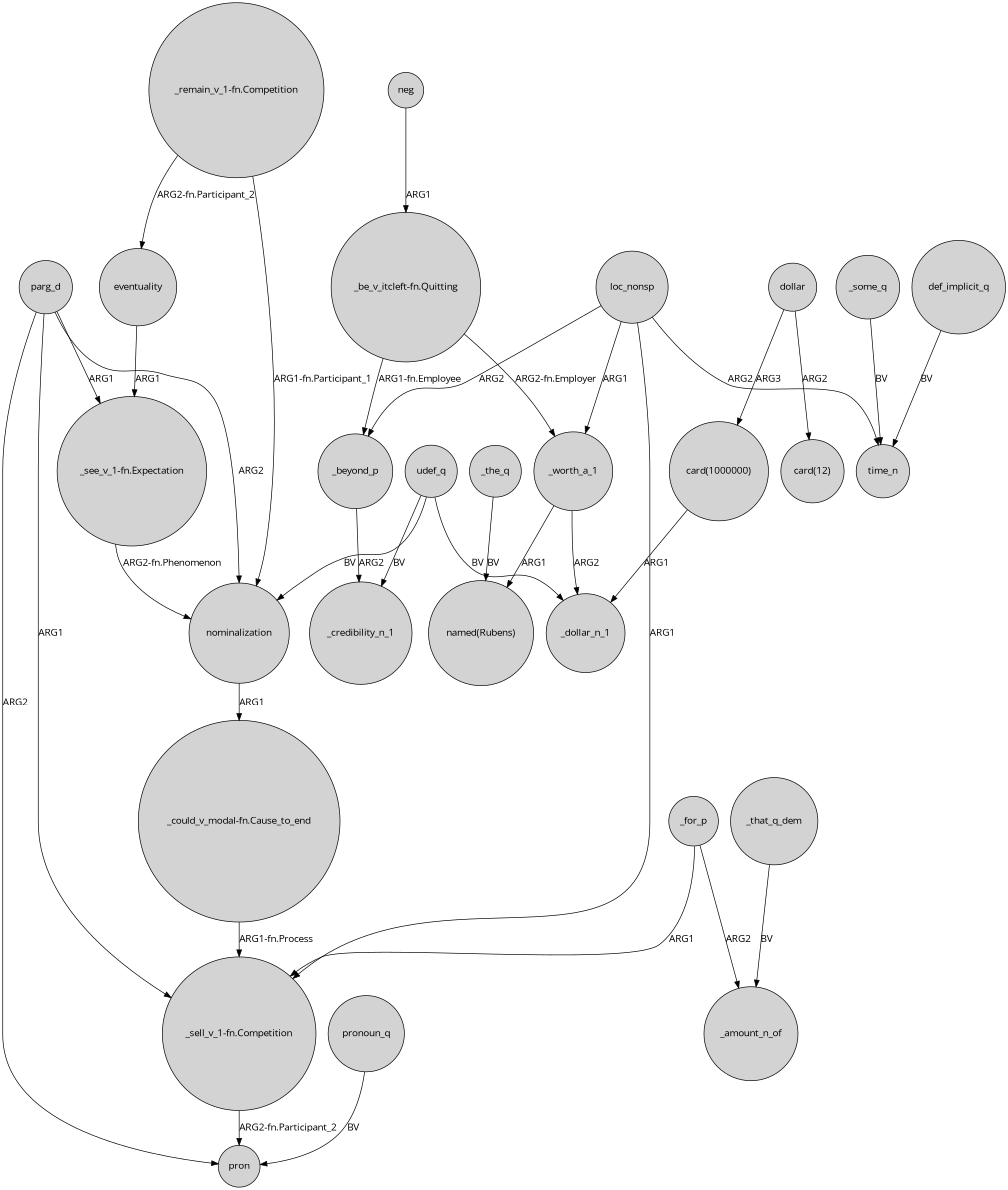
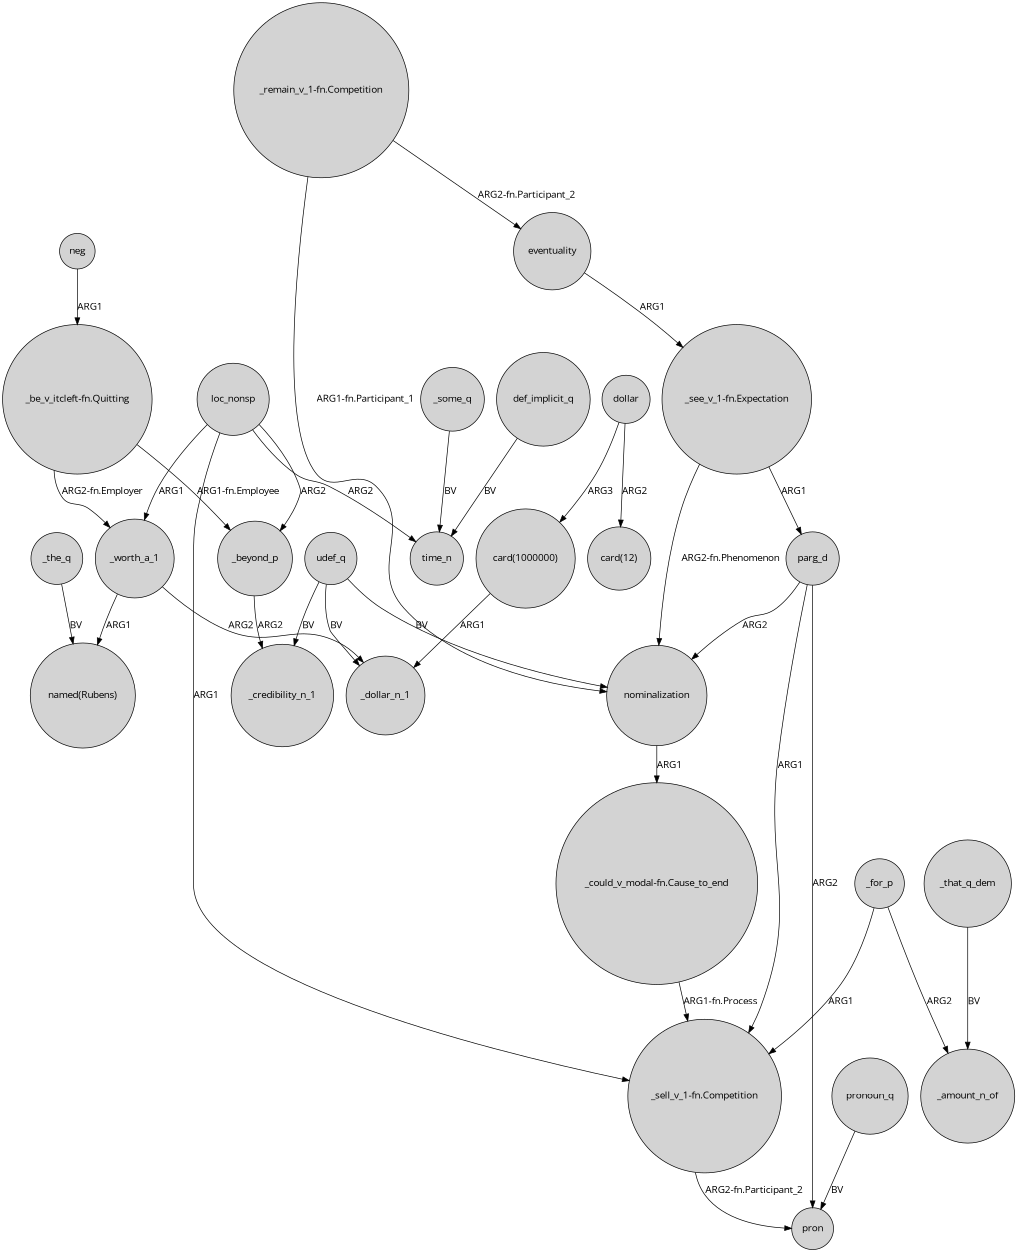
edge "parg_d" -> "_see_v_1-fn.Expectation": reversed
